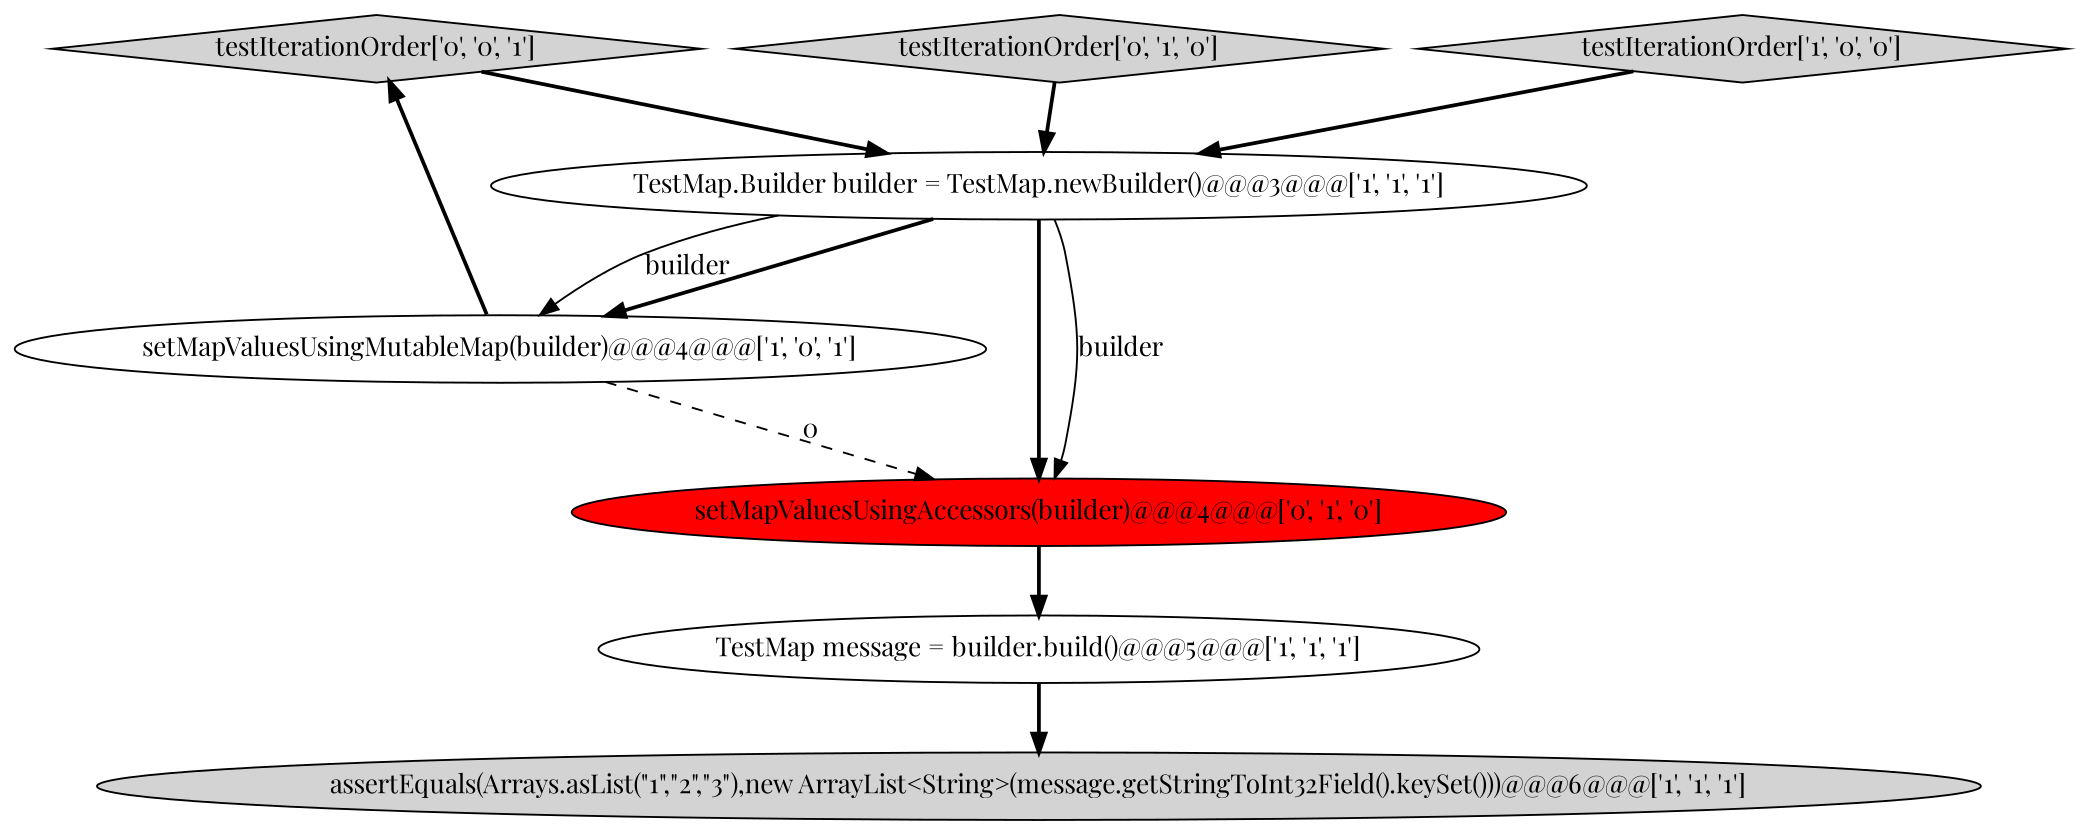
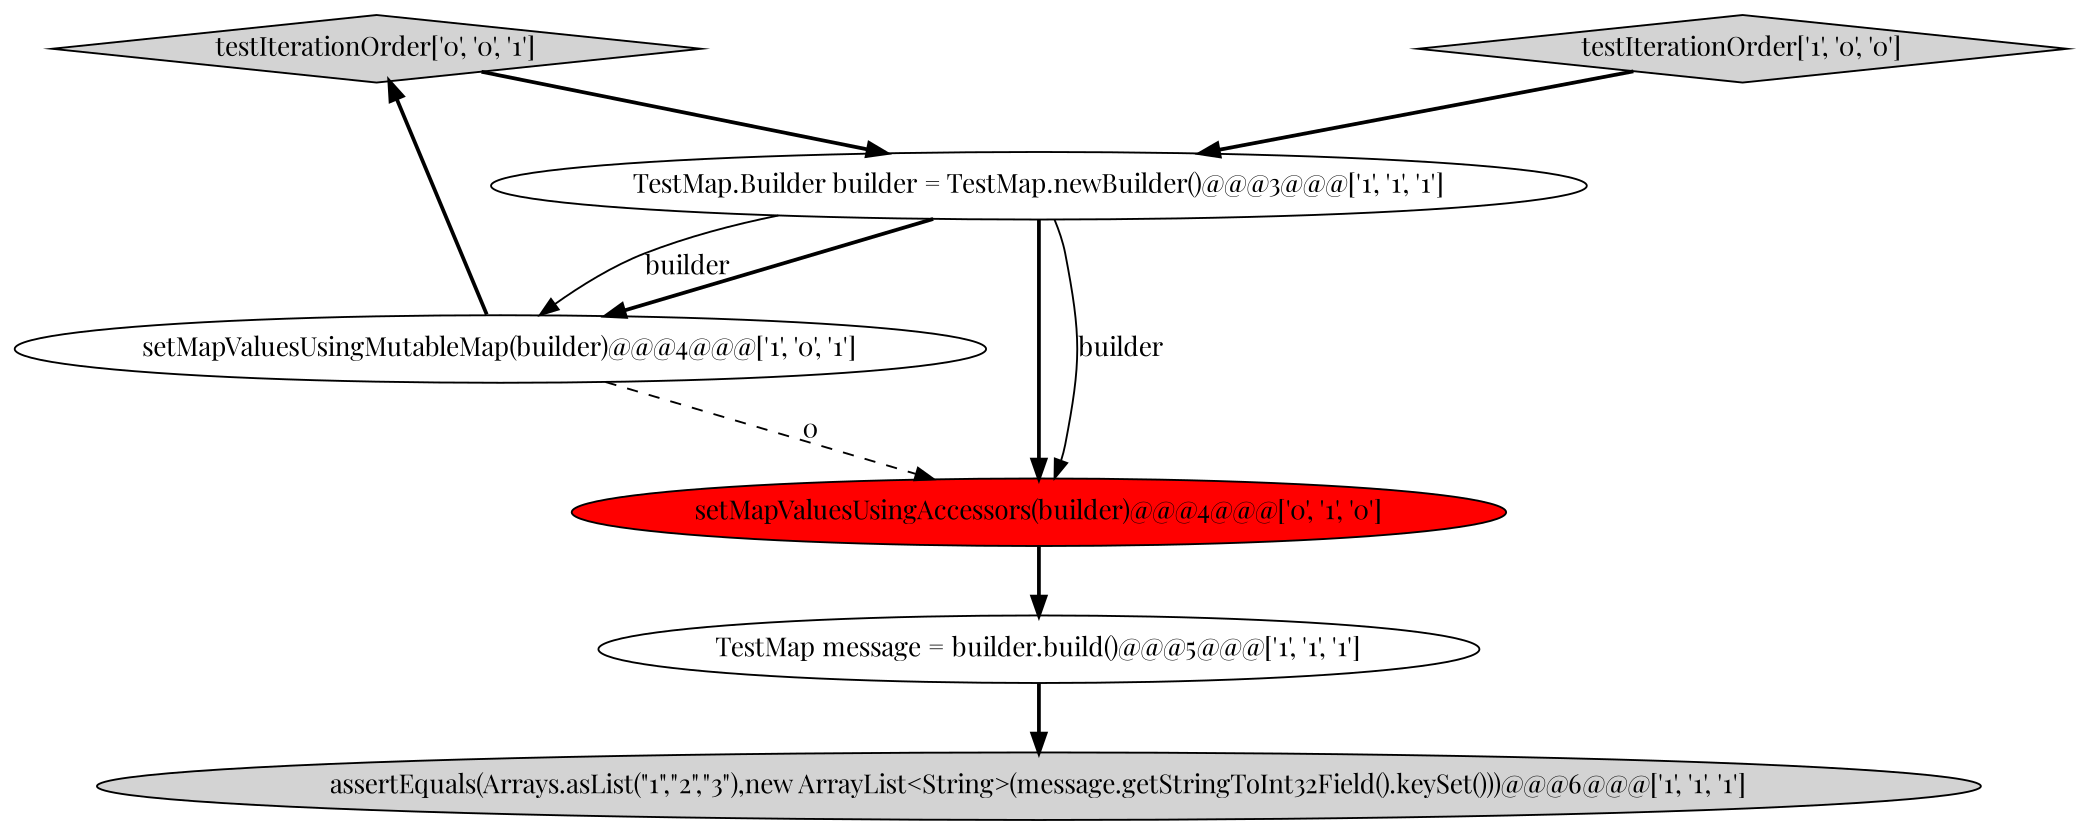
node "testIterationOrder['0', '1', '0']": removed
